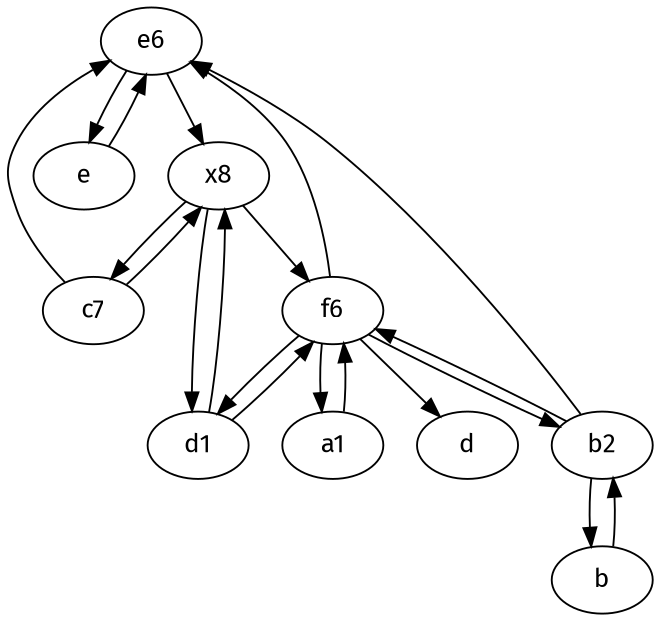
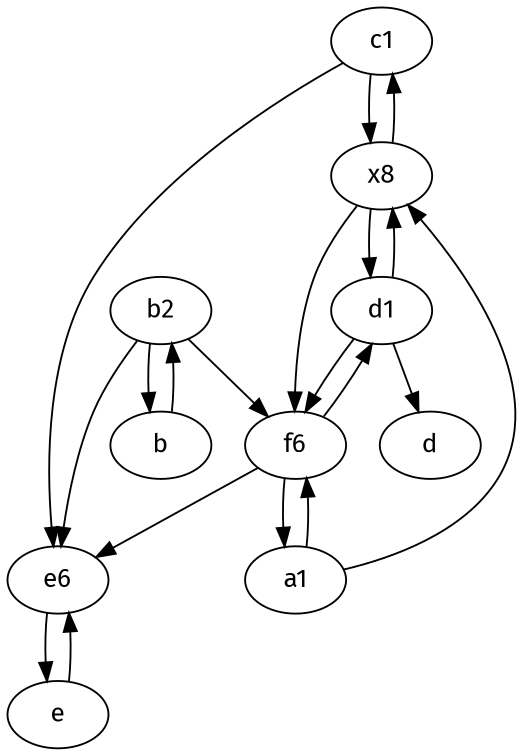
edge "e6" -> "x8": now "a1" -> "x8"
node "c7": label "c7" -> "c1"
edge "f6" -> "d": now "d1" -> "d"
edge "f6" -> "b2": removed
